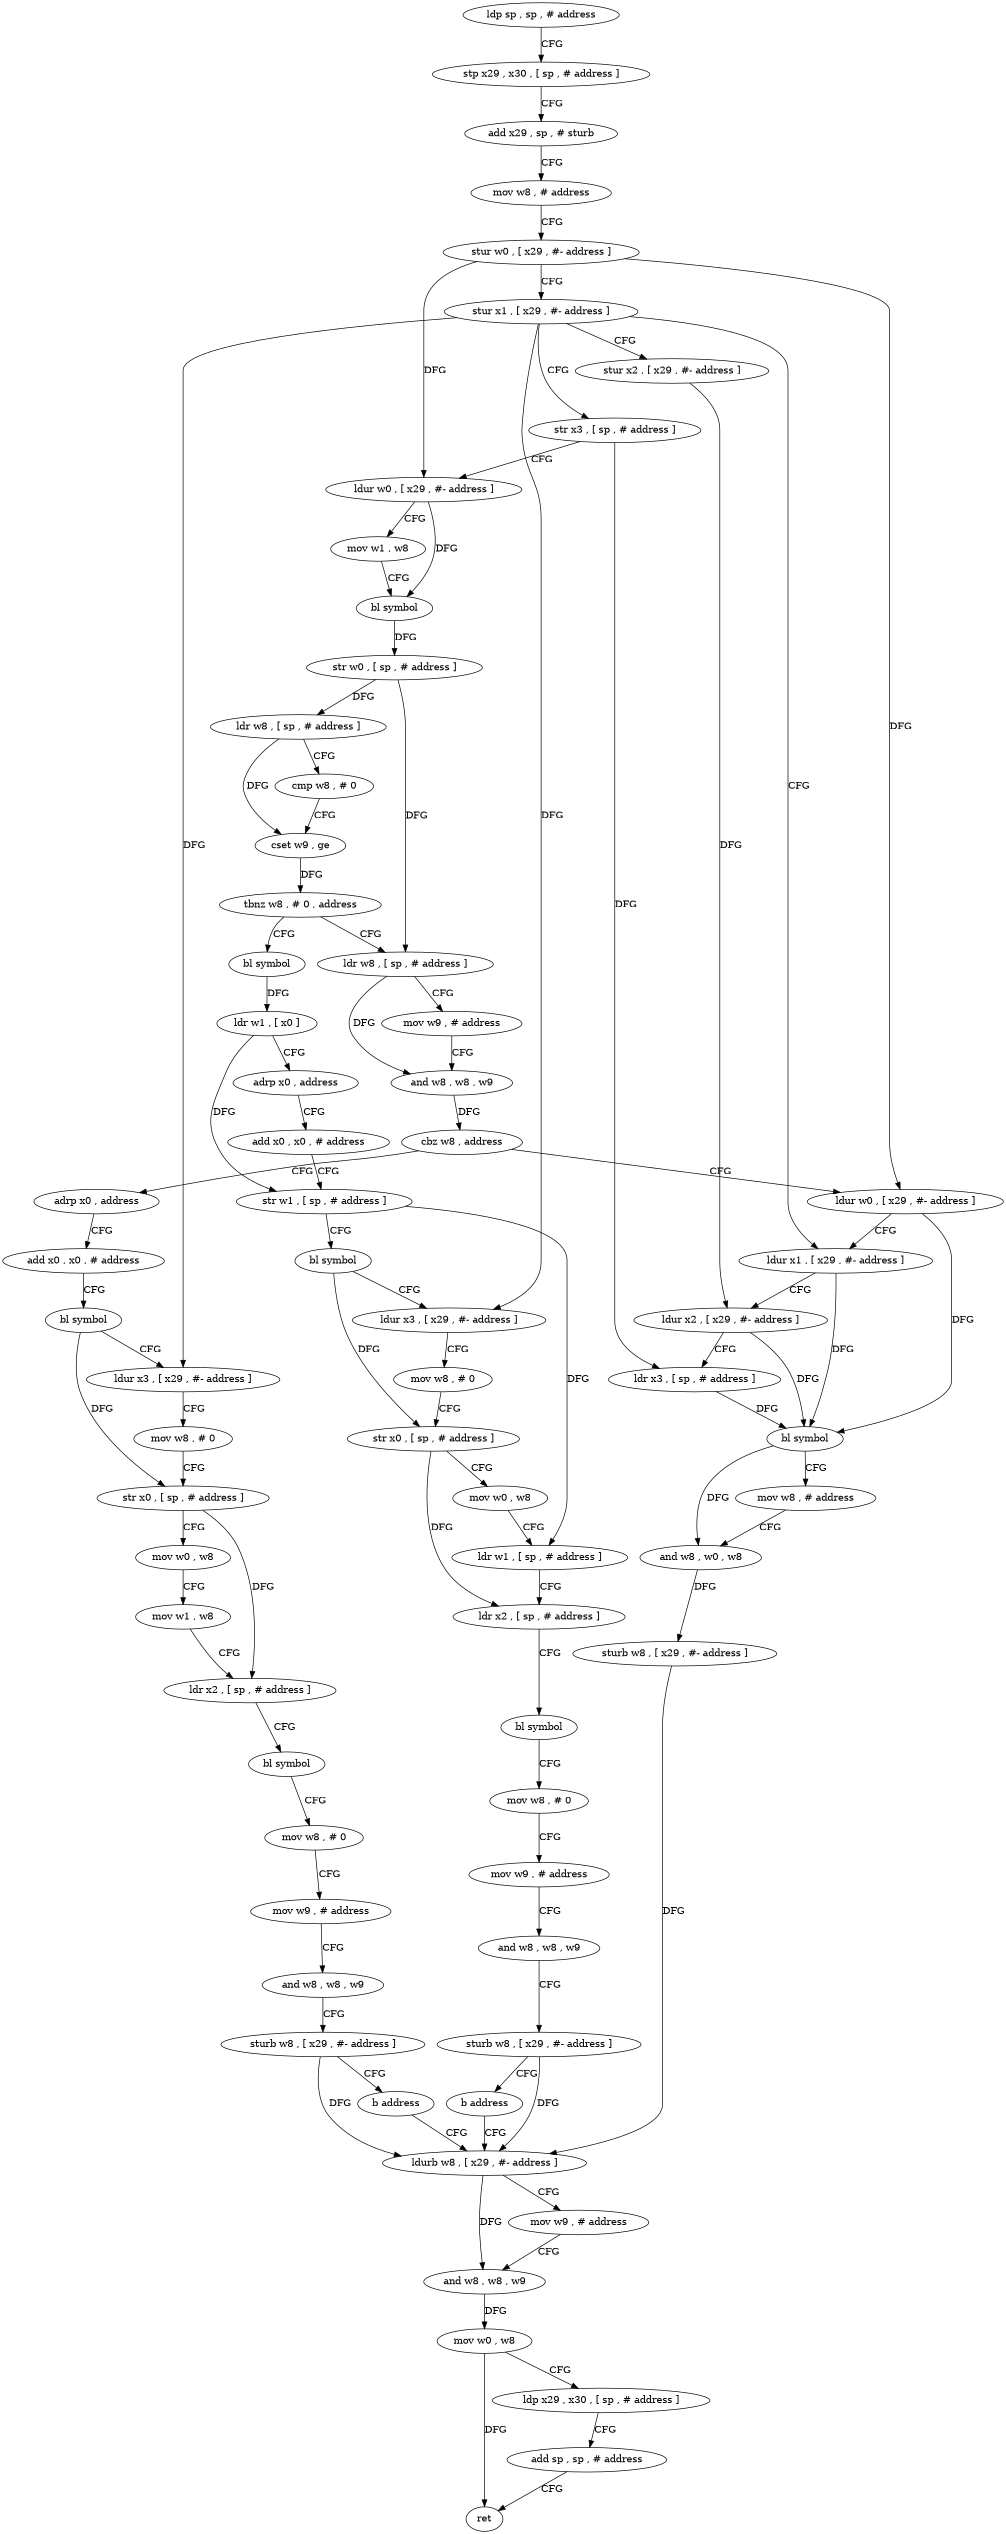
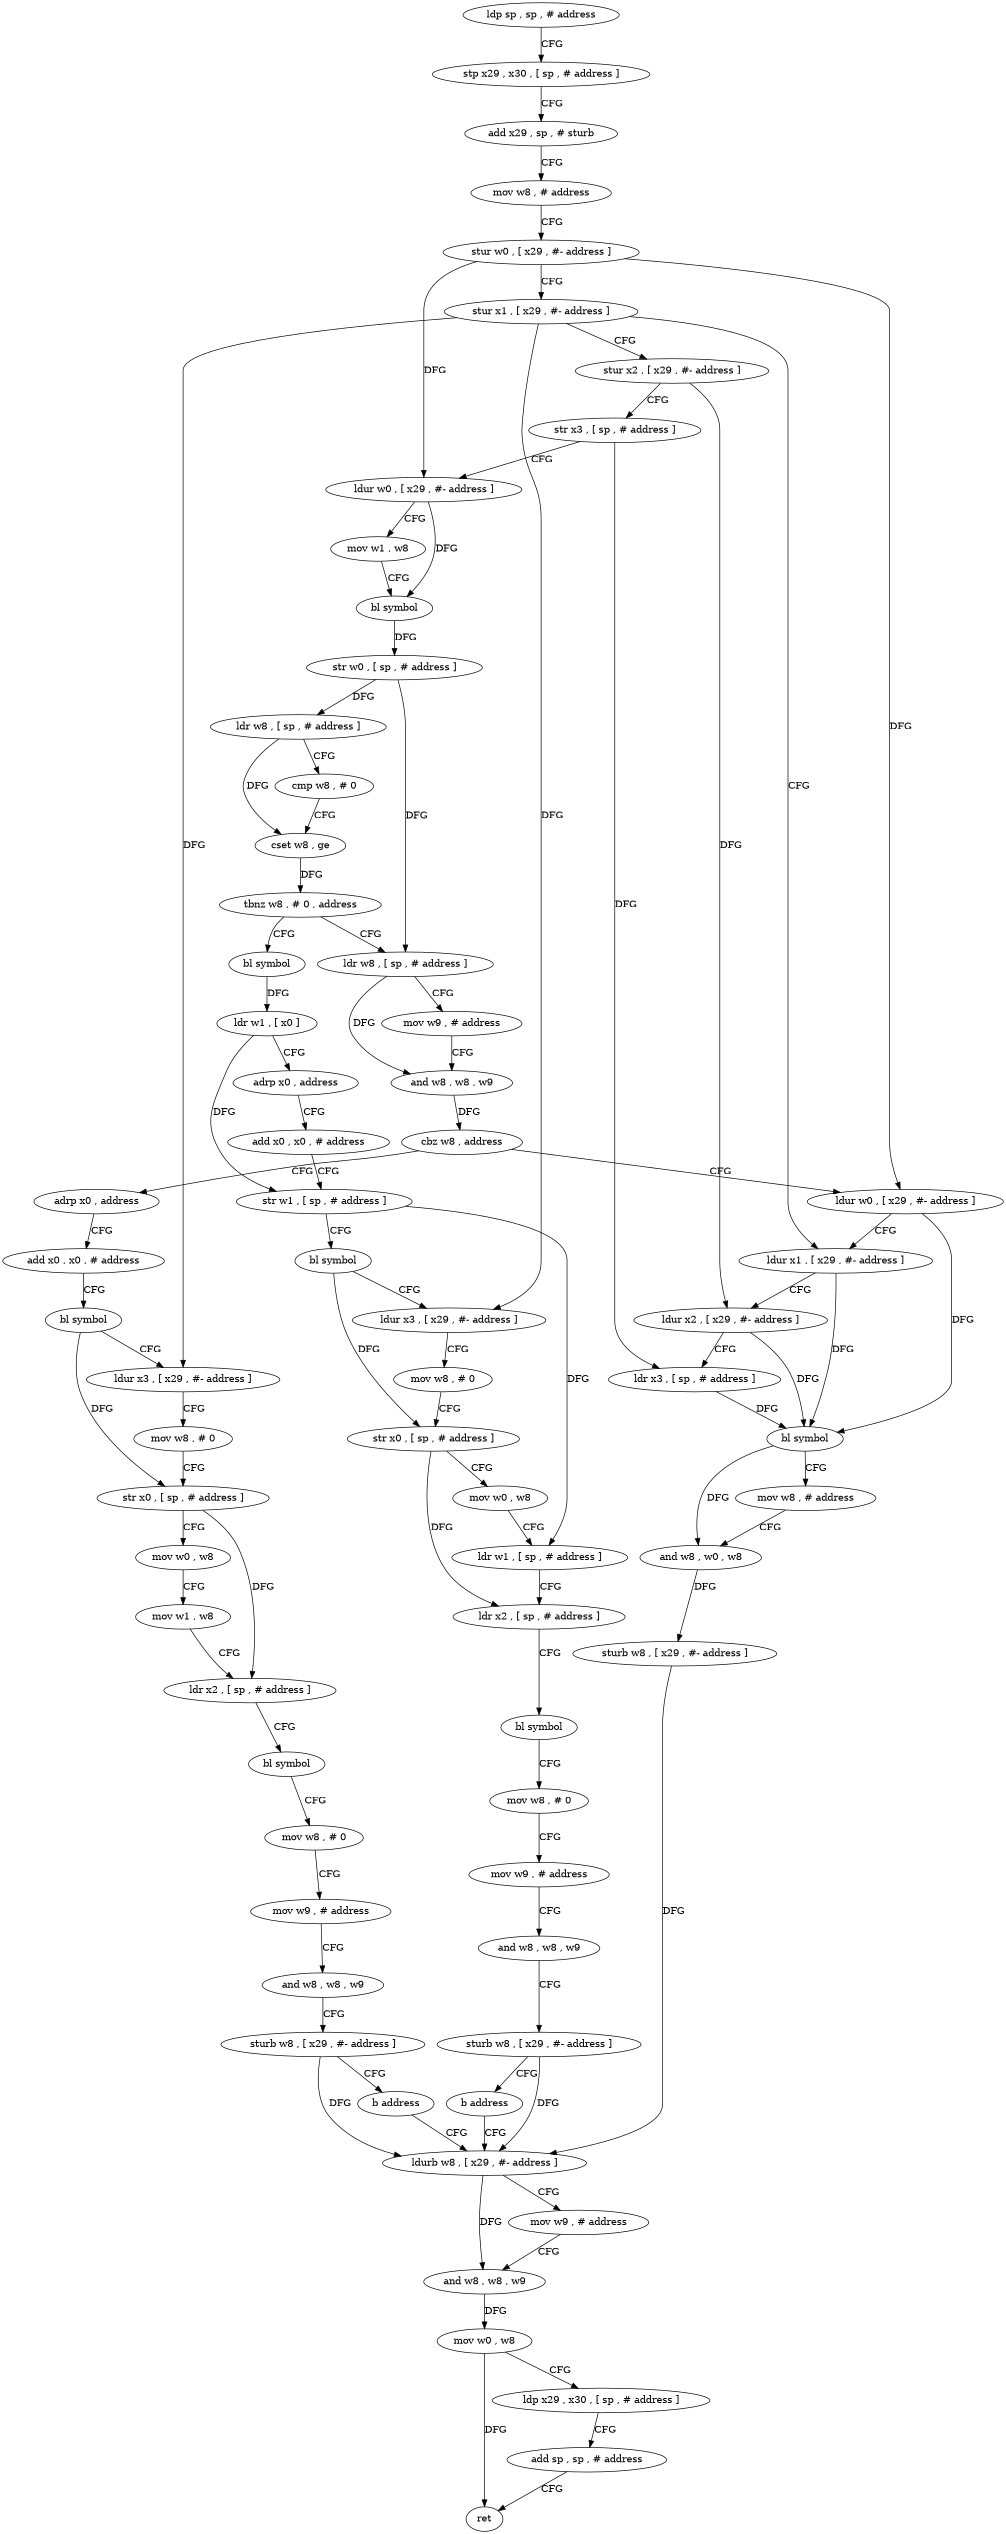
edge "stur x1 , [ x29 , #- address ]" -> "str x3 , [ sp , # address ]": now "stur x2 , [ x29 , #- address ]" -> "str x3 , [ sp , # address ]"
node "cset w9 , ge": label "cset w9 , ge" -> "cset w8 , ge"
